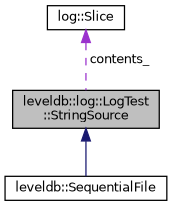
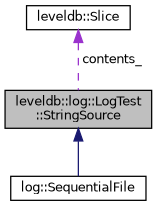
node "log::Slice": label "log::Slice" -> "leveldb::Slice"
node "leveldb::SequentialFile": label "leveldb::SequentialFile" -> "log::SequentialFile"
